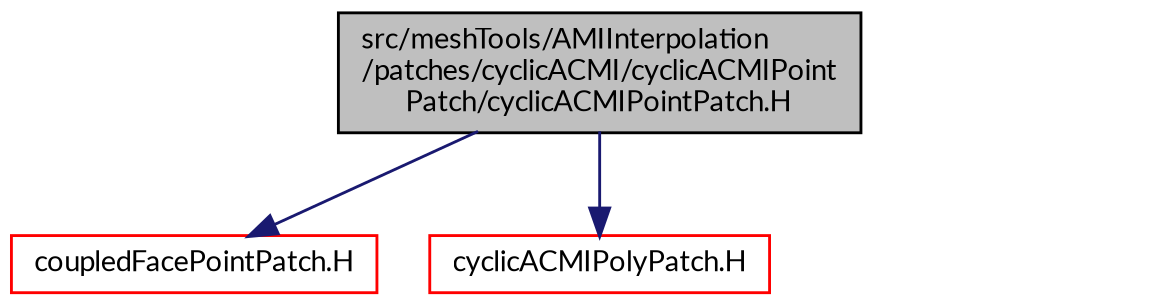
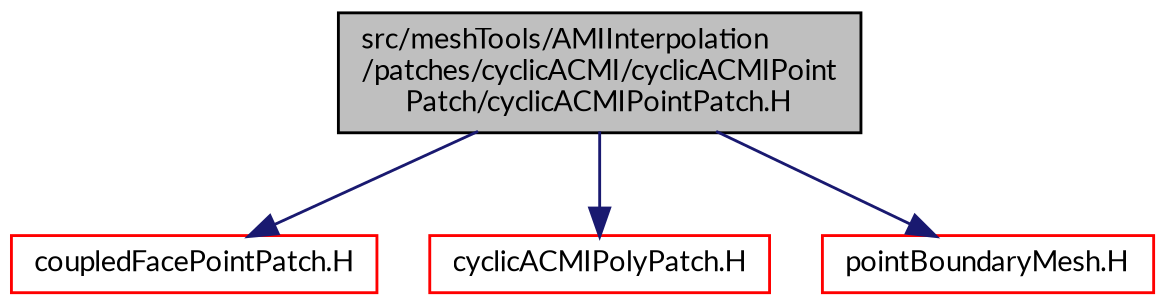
node "pointBoundaryMesh.H": added
